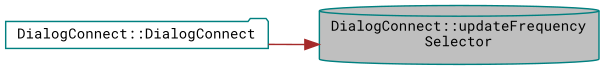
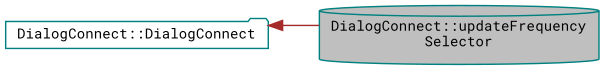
edge "DialogConnect::DialogConnect" -> "DialogConnect::updateFrequency Selector": reversed
